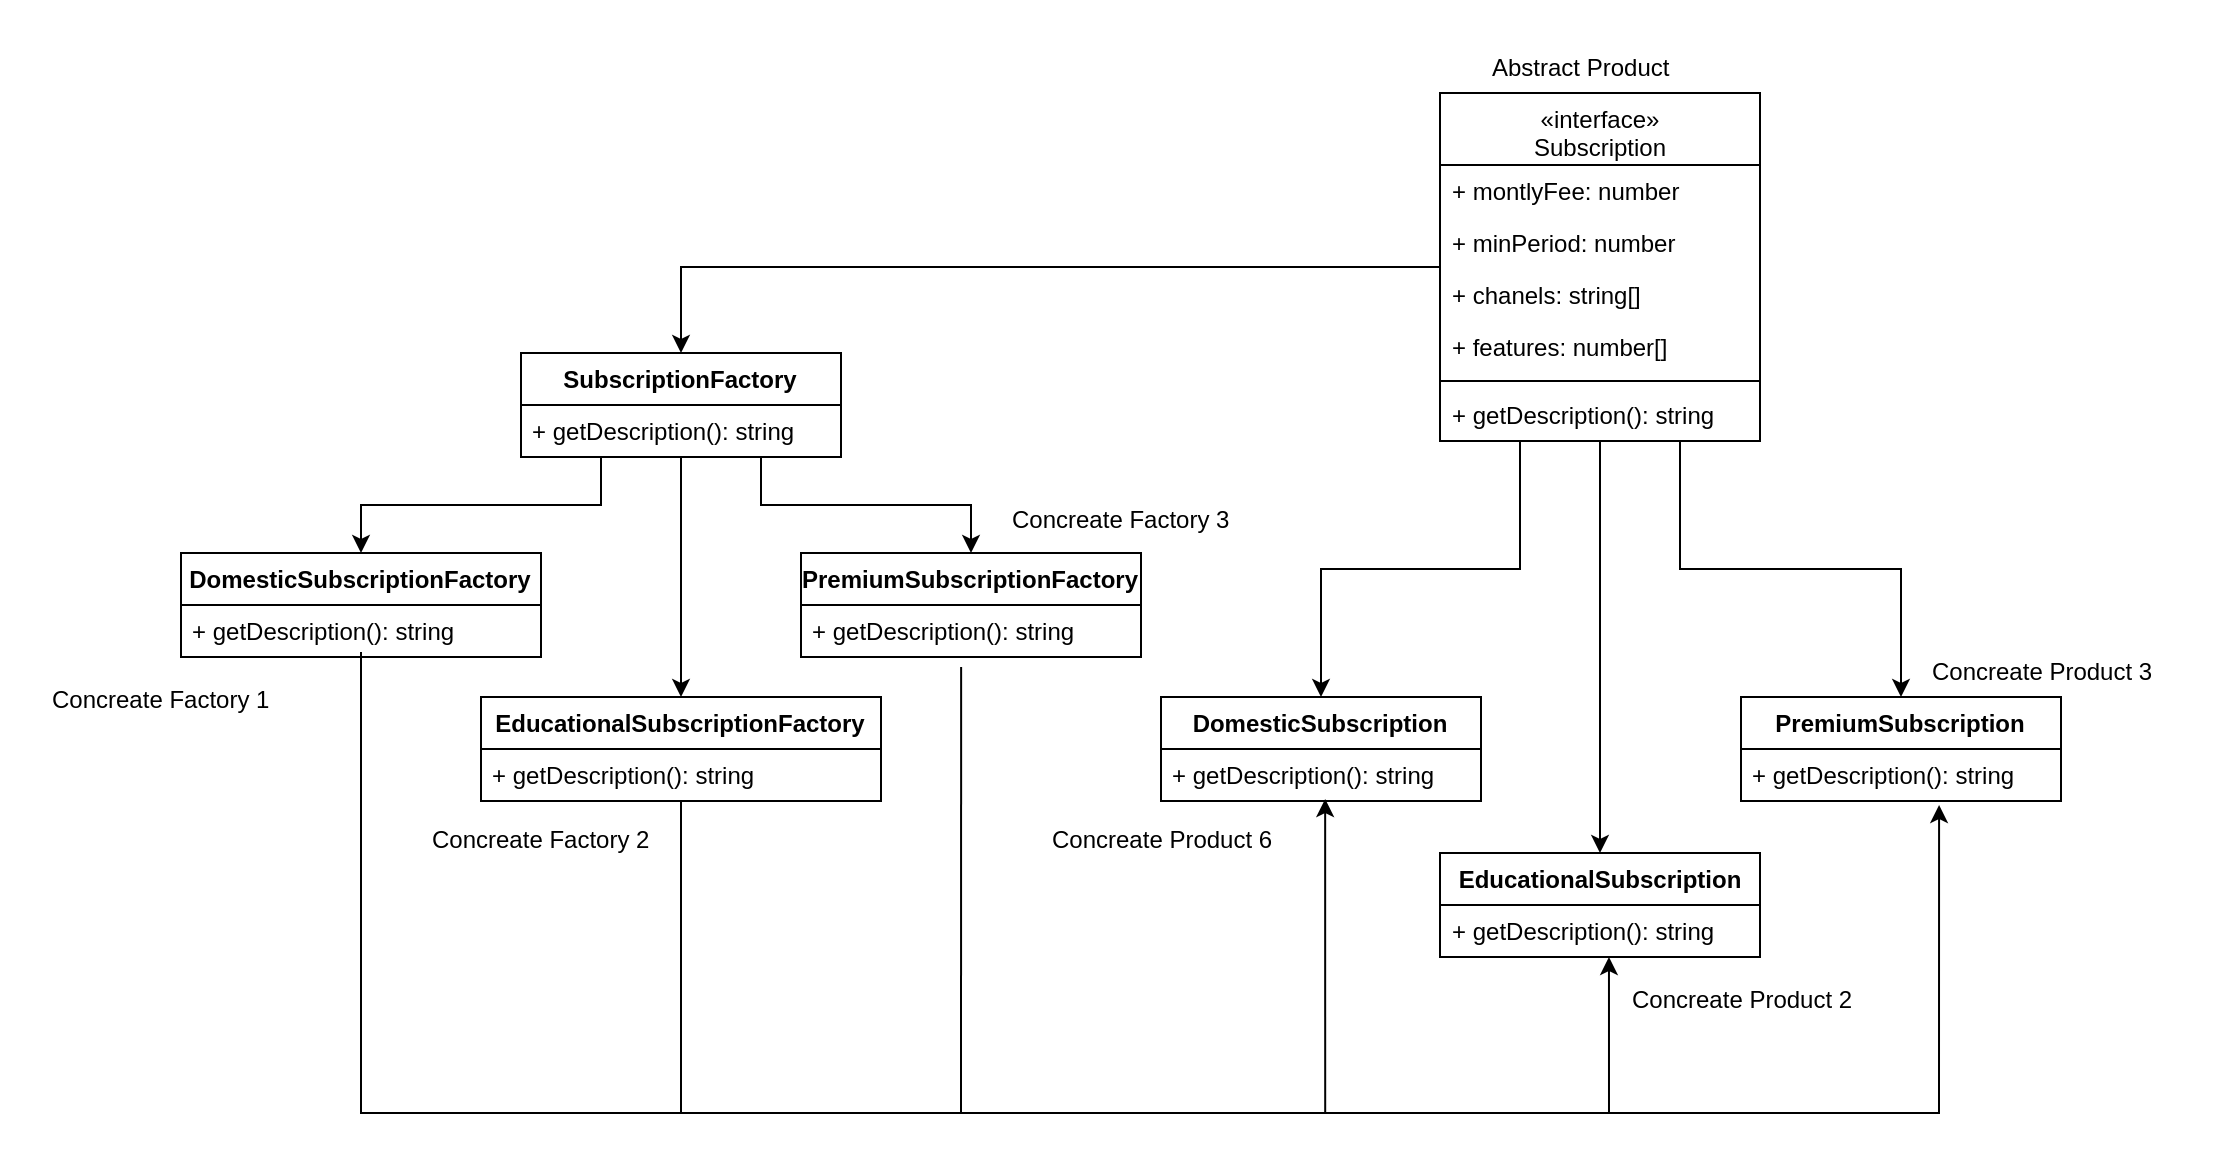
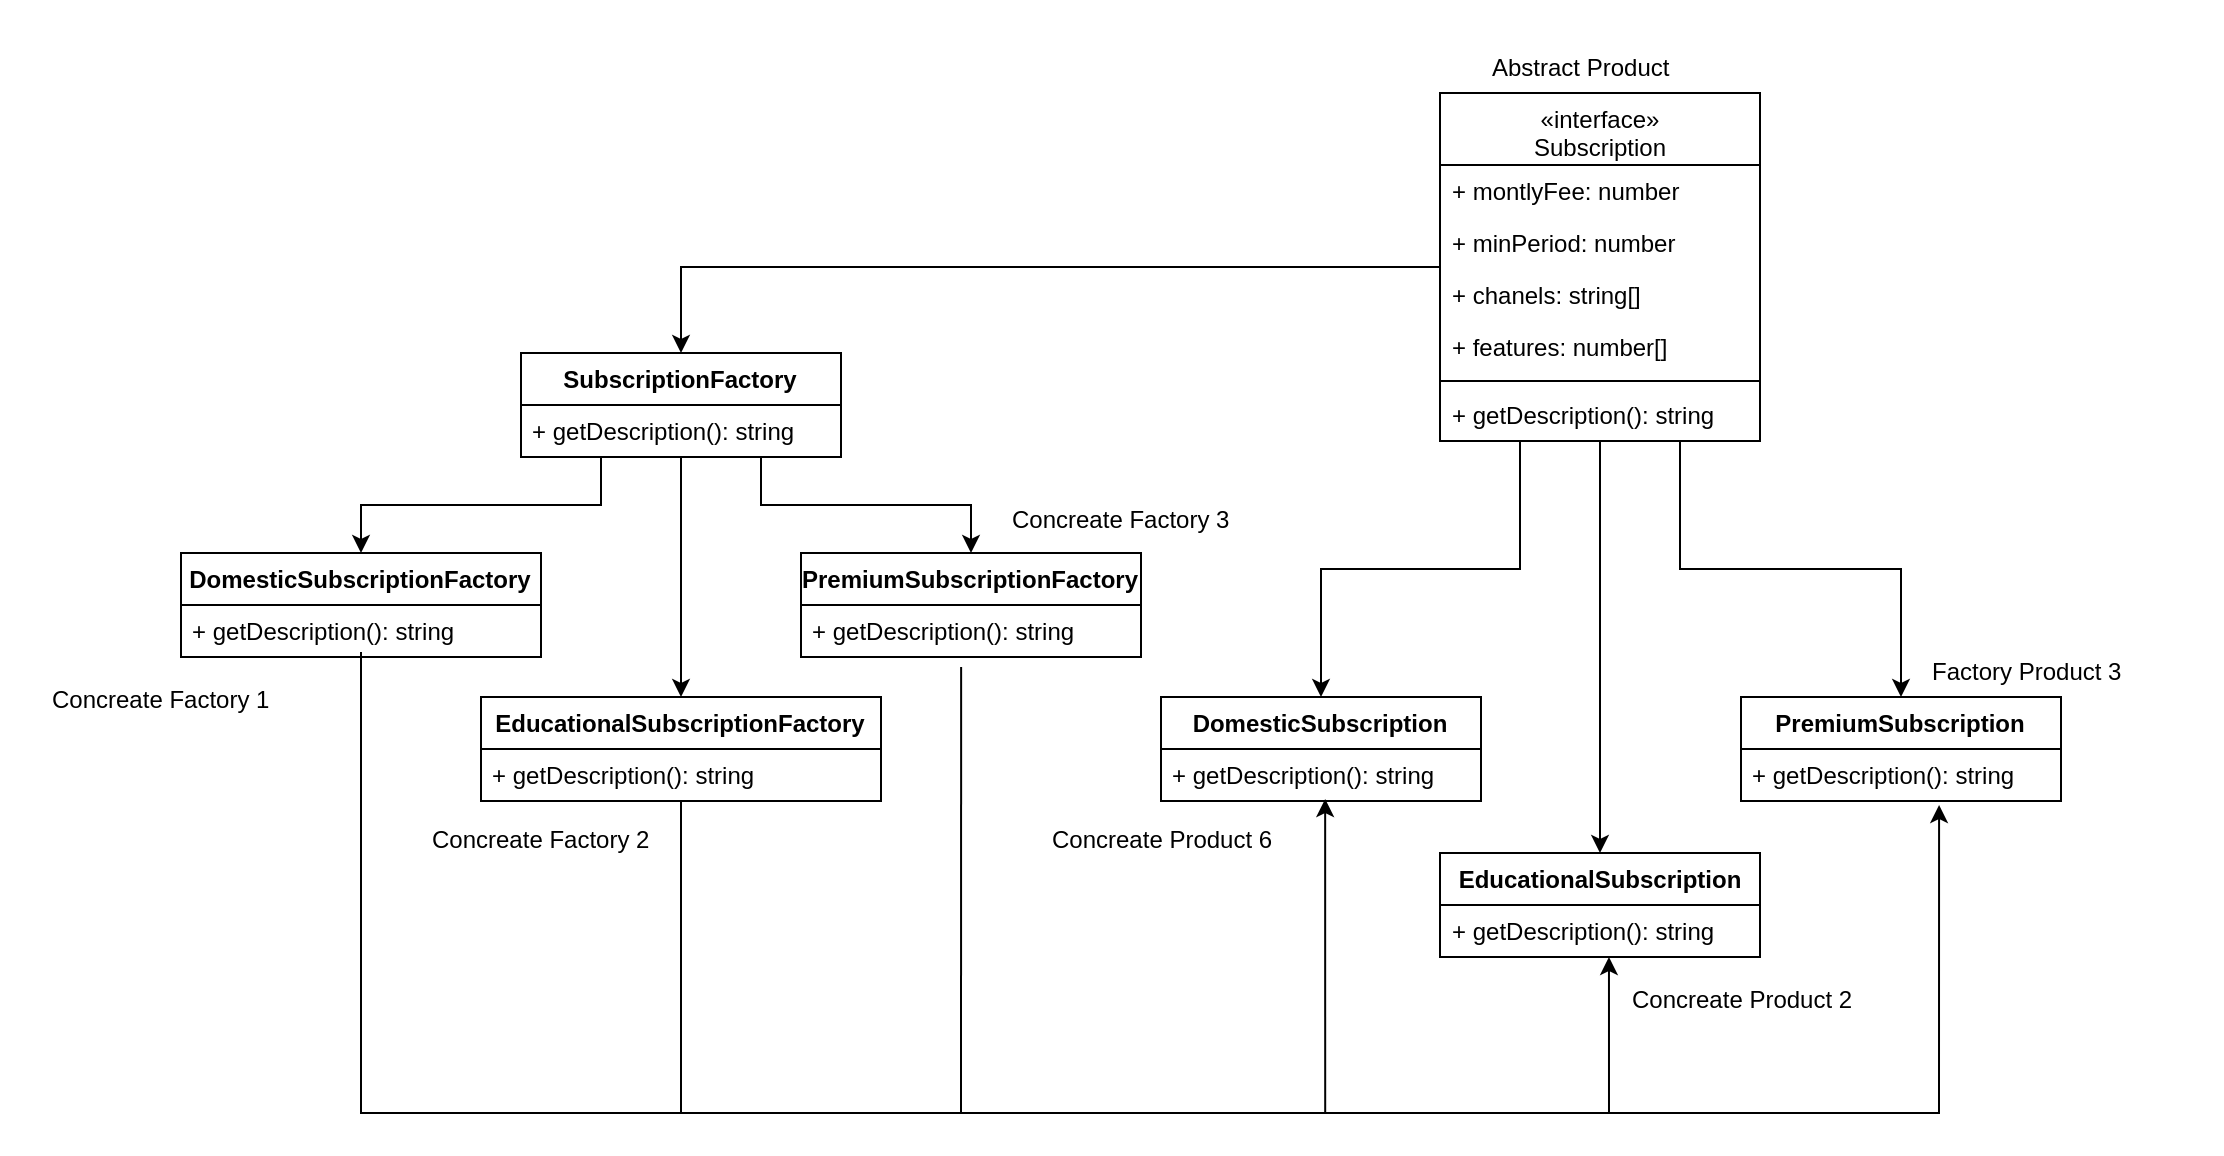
node "Concreate Product 3": label "Concreate Product 3" -> "Factory Product 3"
